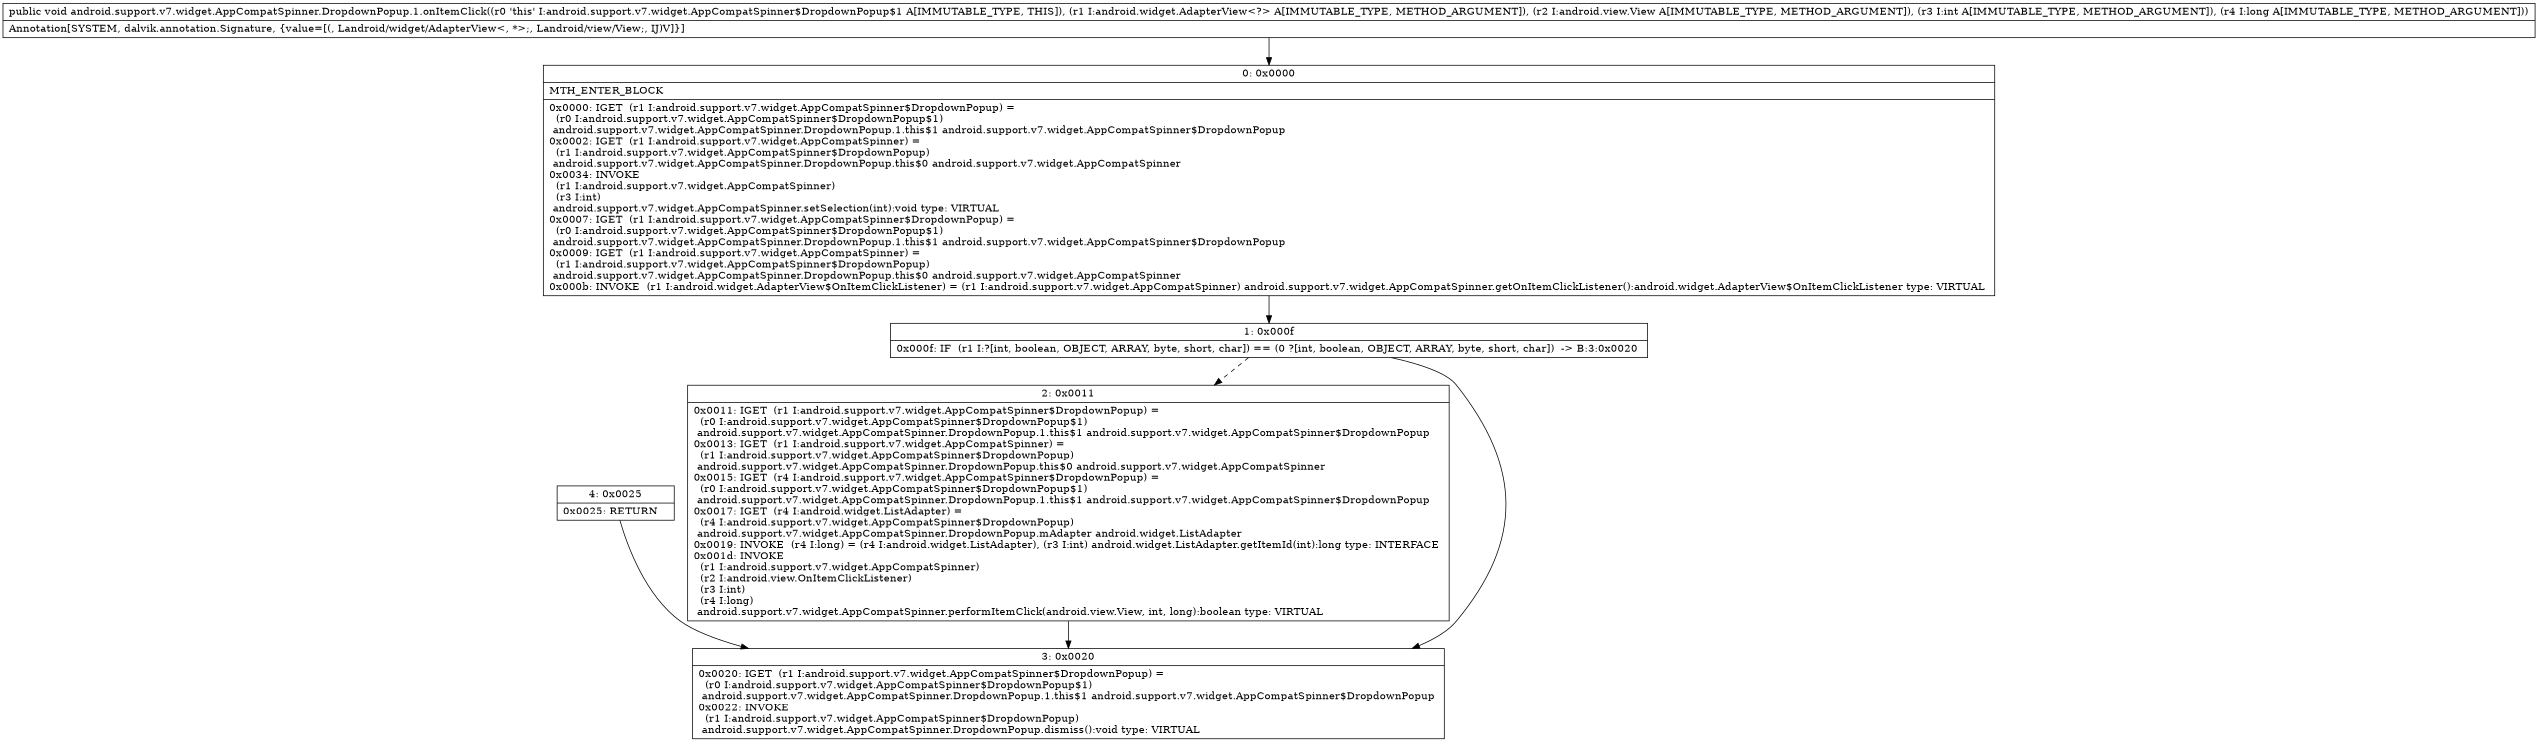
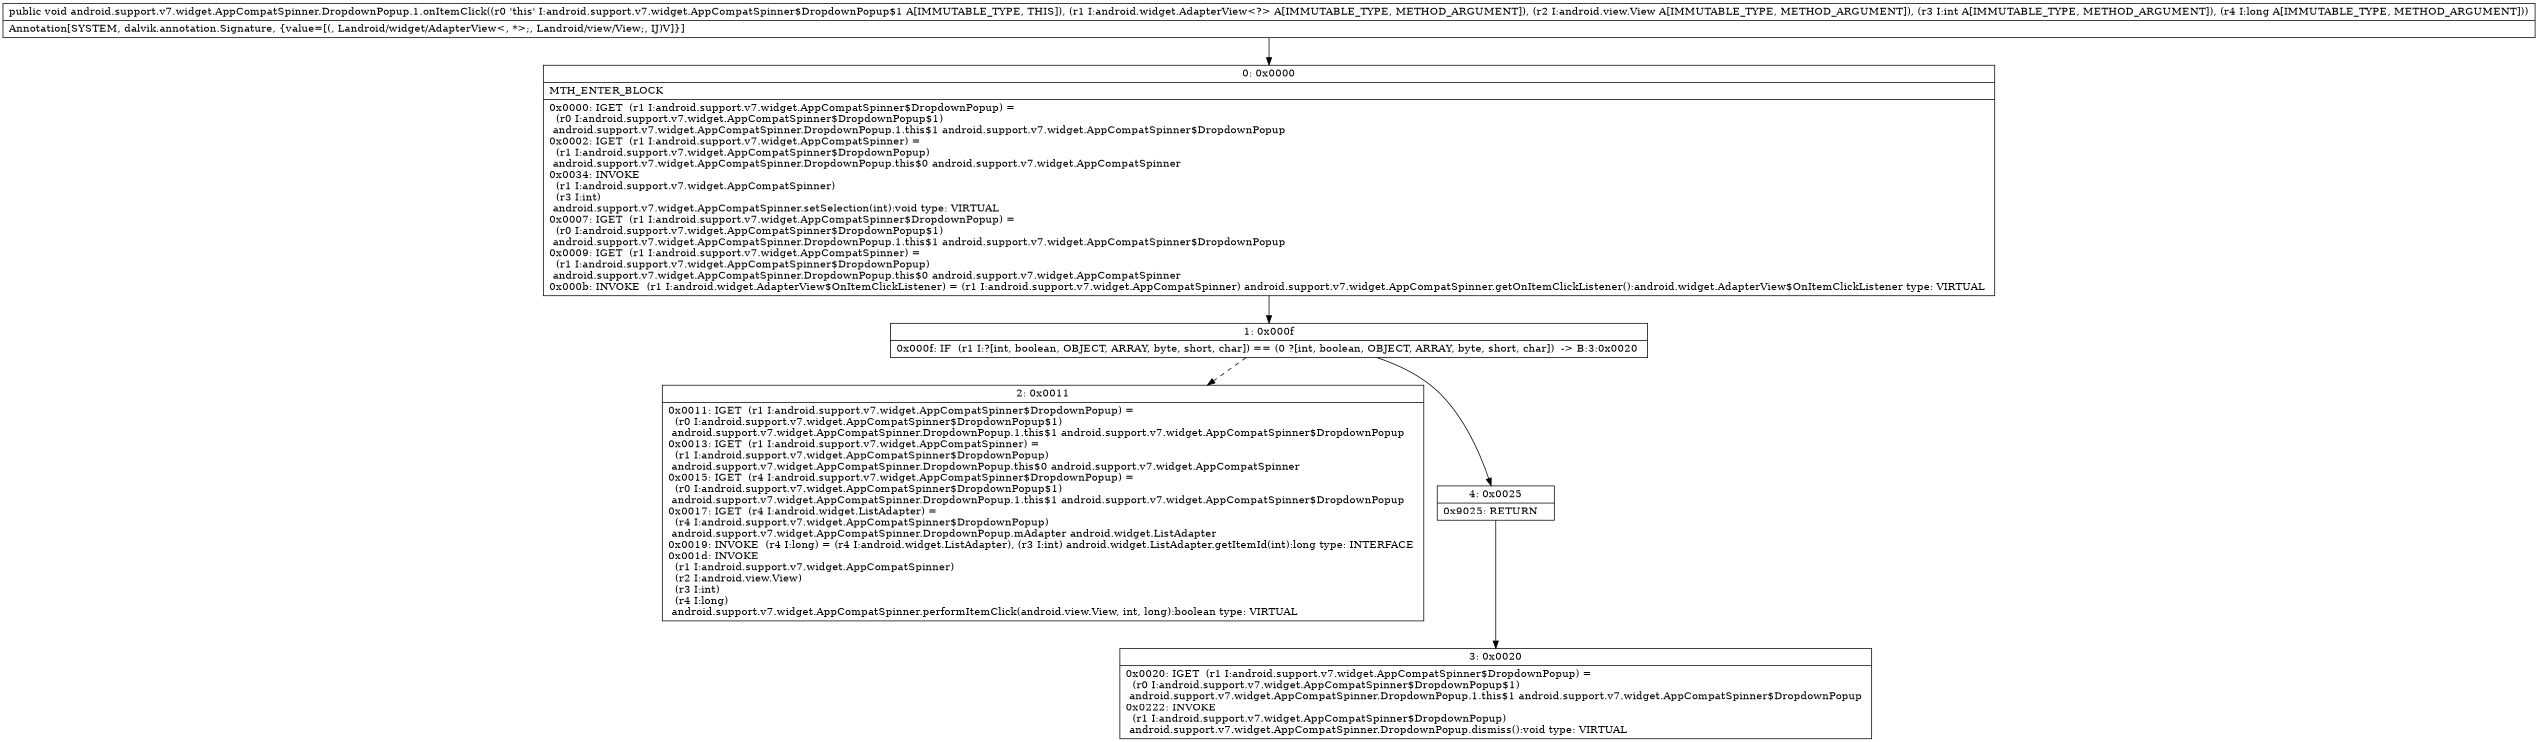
edge "1: 0x000f" -> "3: 0x0020": now "1: 0x000f" -> "4: 0x0025"
node "4: 0x0025": text "0x0025: RETURN" -> "0x9025: RETURN"
node "2: 0x0011": text "(r2 I:android.view.OnItemClickListener)" -> "(r2 I:android.view.View)"
edge "2: 0x0011" -> "3: 0x0020": removed
node "3: 0x0020": text "0x0022: INVOKE" -> "0x0222: INVOKE"
